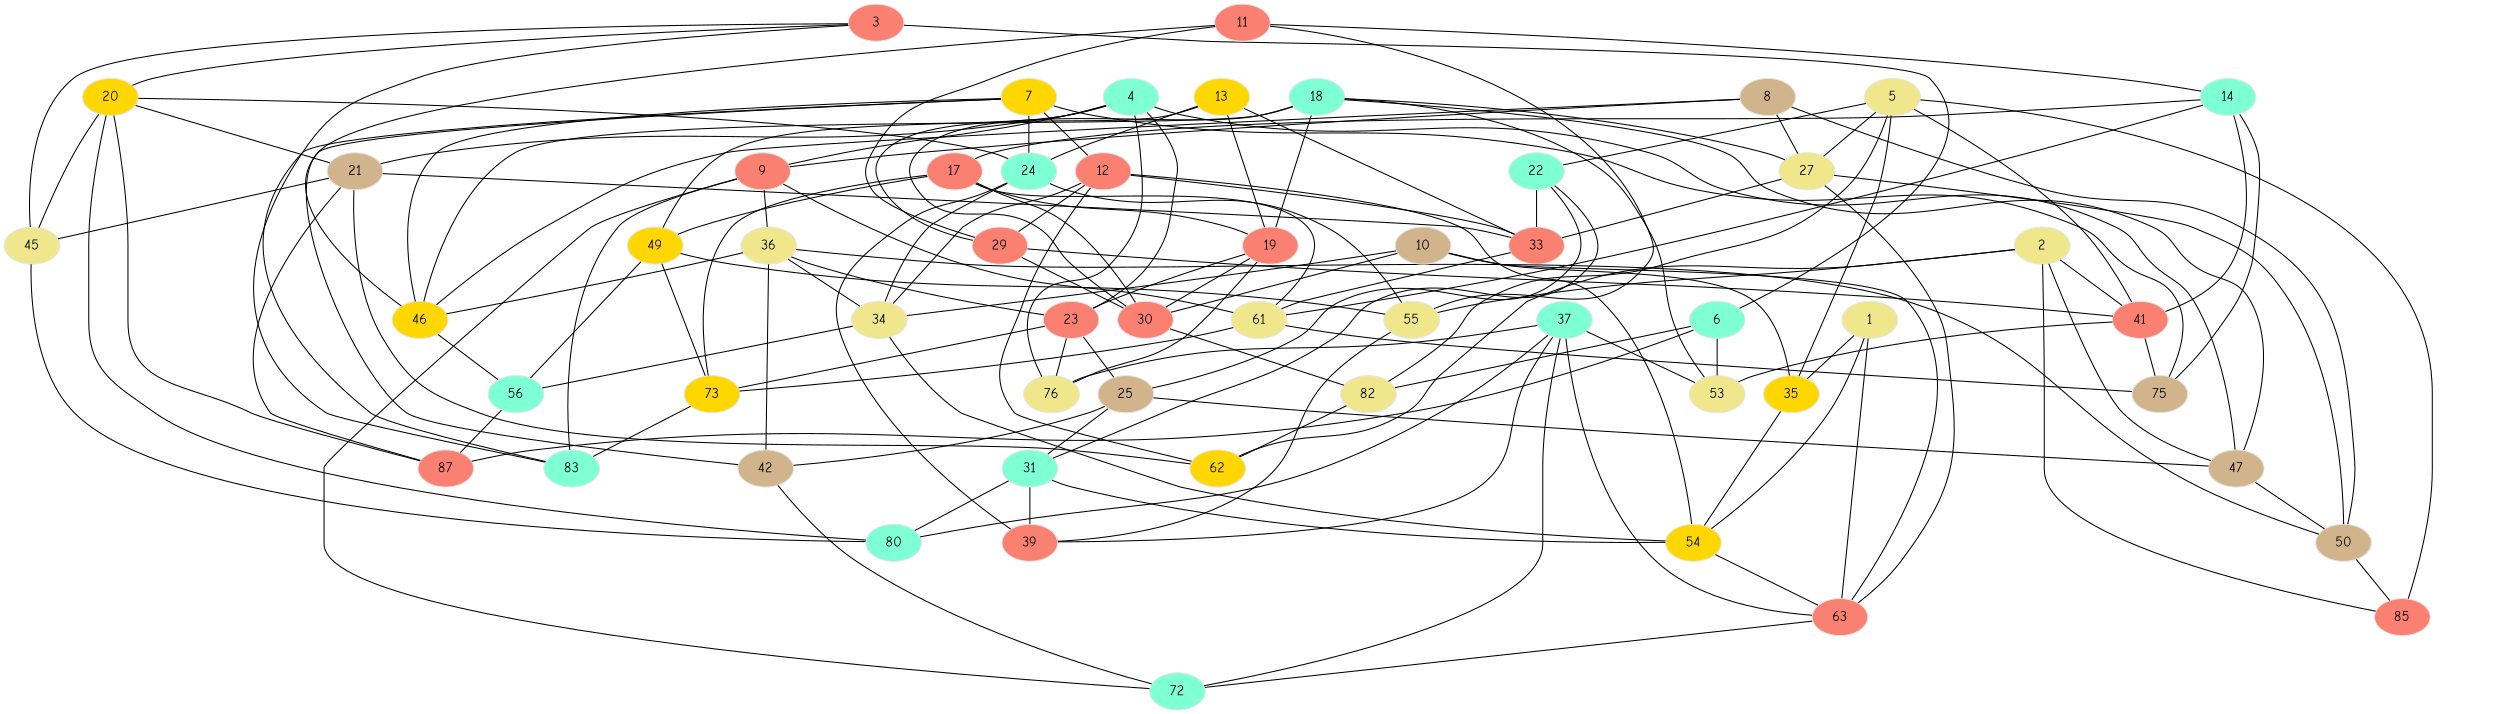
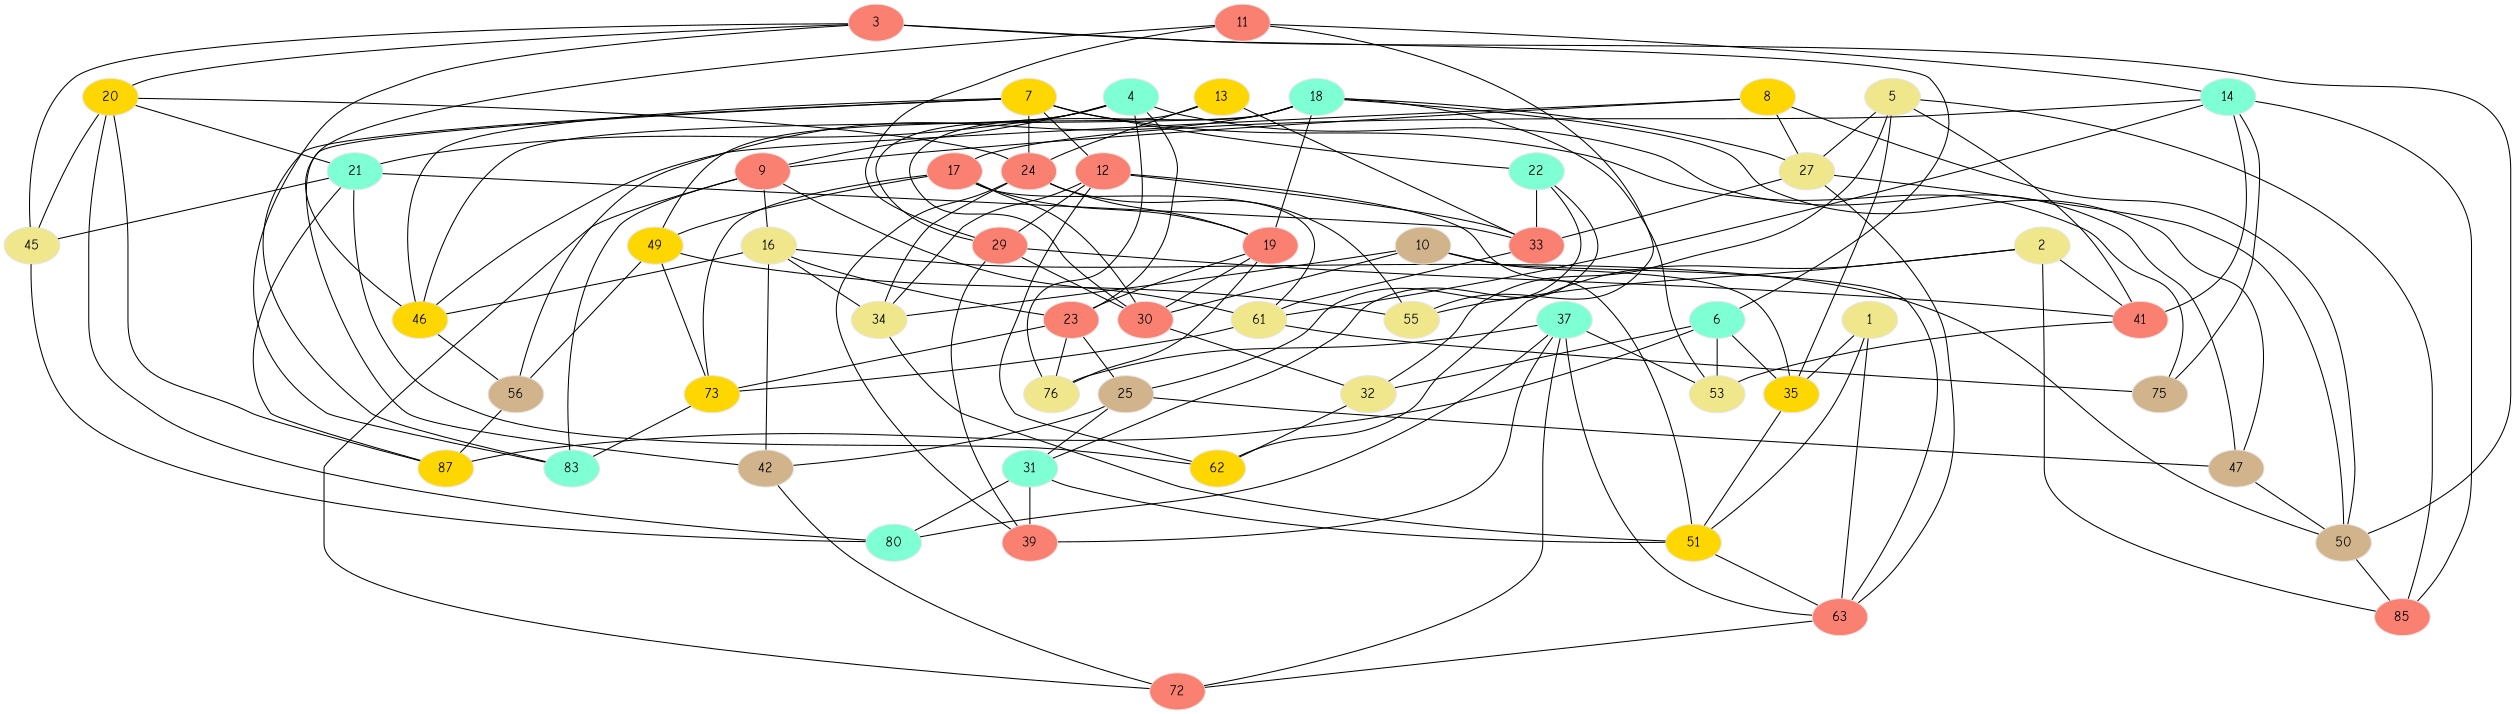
edge "3" -- "50": added
node "8": fillcolor tan -> gold
edge "5" -- "22": now "7" -- "22"
node "21": fillcolor tan -> aquamarine
node "24": fillcolor aquamarine -> salmon
edge "13" -- "19": now "24" -- "19"
node "36": label "36" -> "16"
edge "14" -- "85": added
edge "6" -- "35": added
edge "41" -- "75": removed
edge "34" -- "56": now "18" -- "56"
edge "2" -- "47": removed
node "56": fillcolor aquamarine -> tan
node "82": label "82" -> "32"
node "87": fillcolor salmon -> gold
edge "55" -- "39": now "29" -- "39"
node "54": label "54" -> "51"
node "72": fillcolor aquamarine -> salmon
